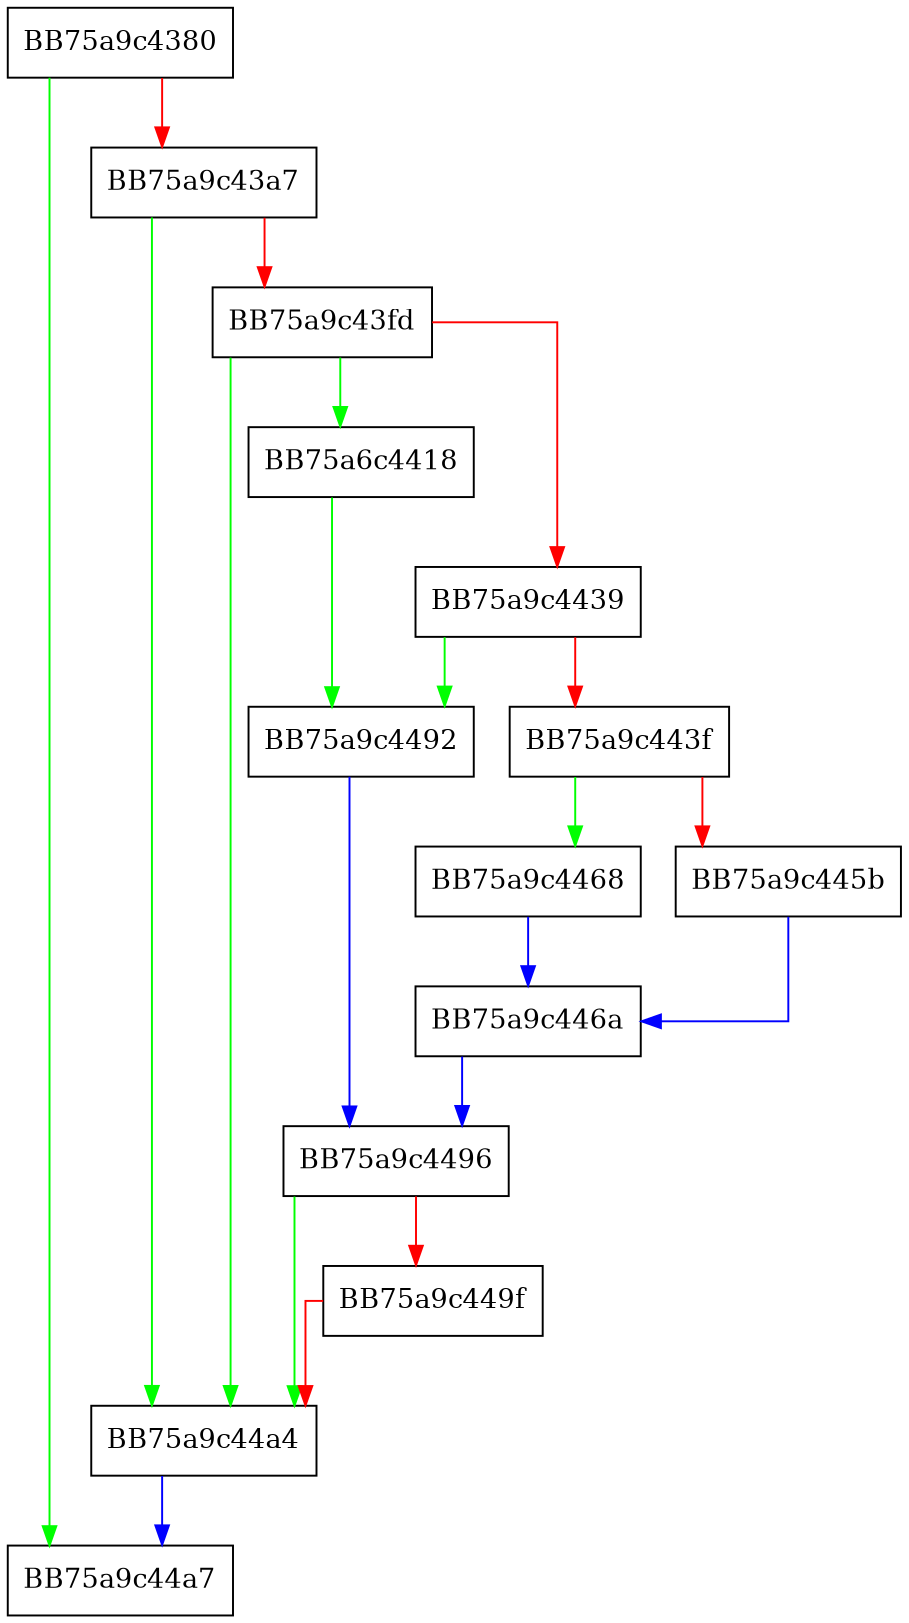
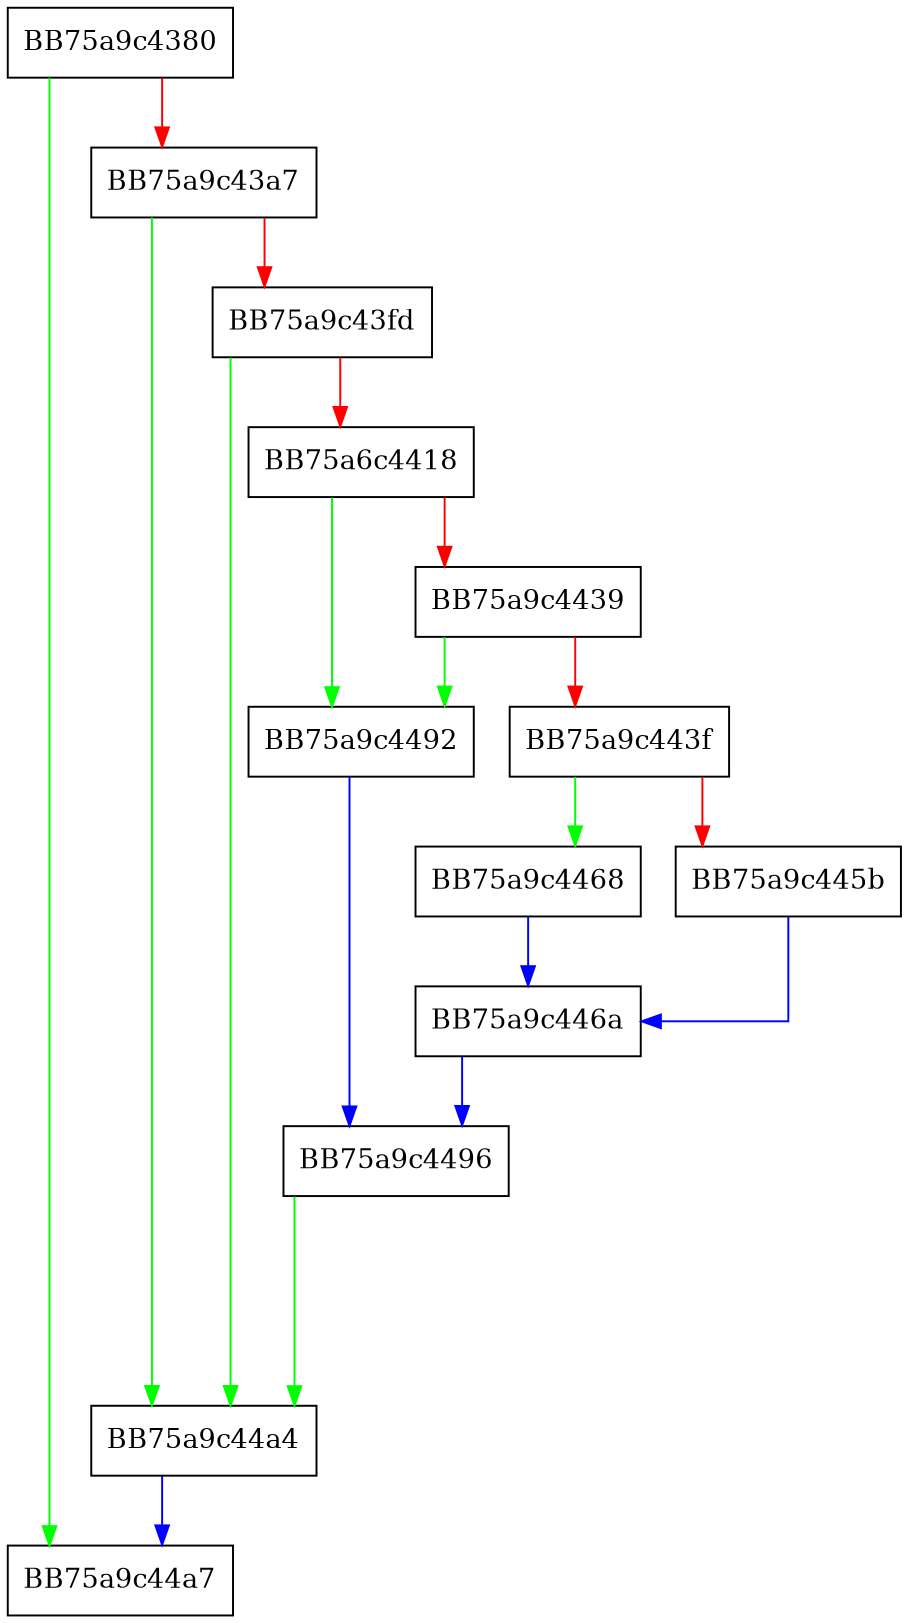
edge "BB75a9c43fd" -> "BB75a9c4439": now "BB75a6c4418" -> "BB75a9c4439"
edge "BB75a9c43fd" -> "BB75a6c4418": color green -> red
node "BB75a9c449f": removed
